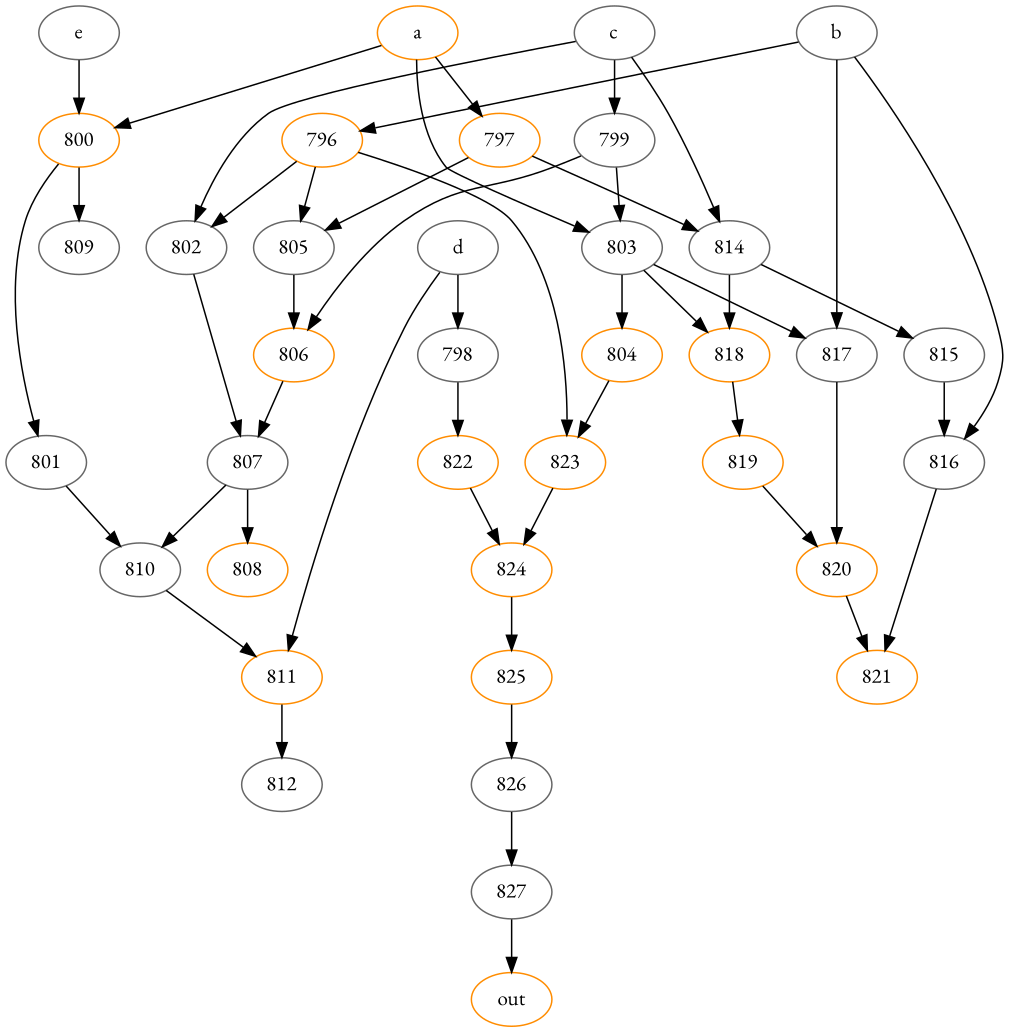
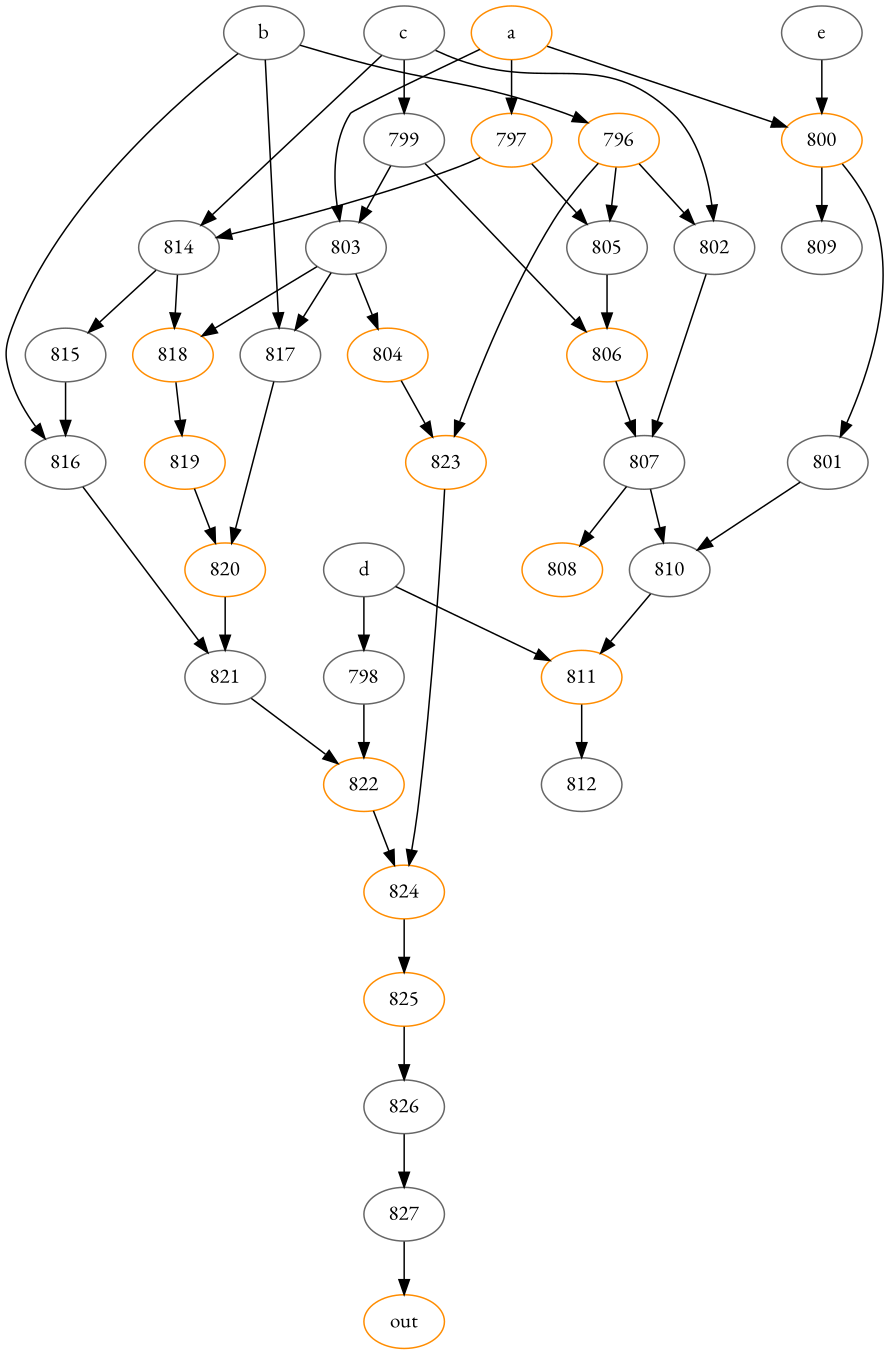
node "821": color darkorange -> gray40
edge "821" -> "822": added
